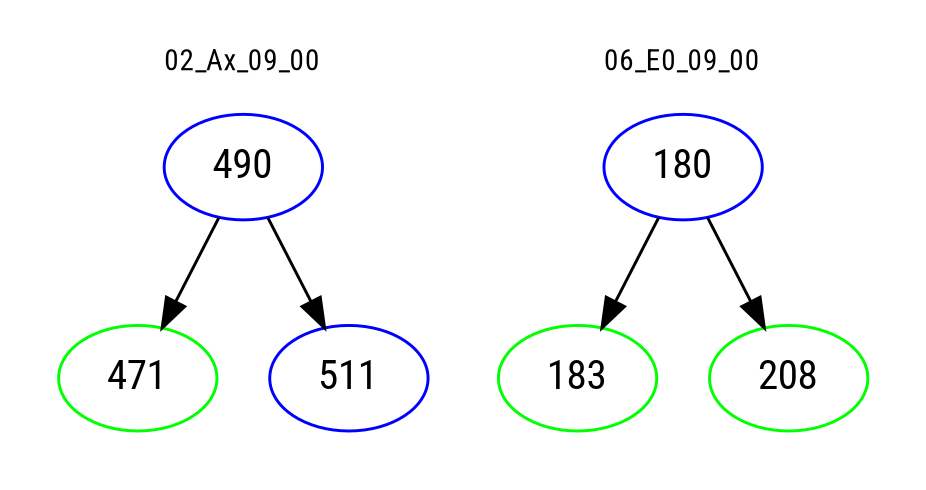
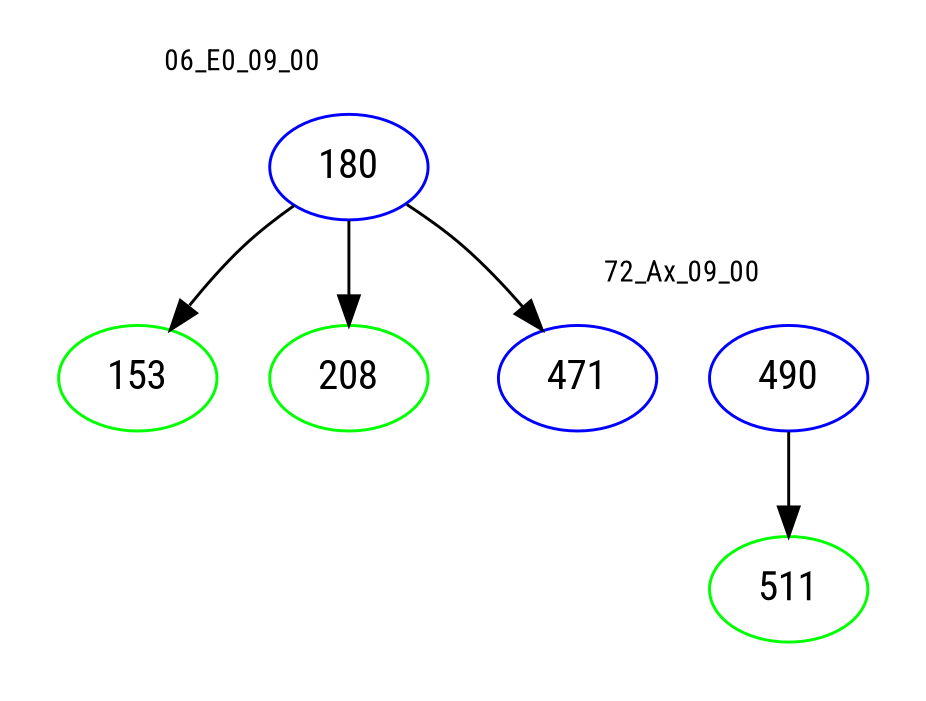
cluster "02_Ax_09_00": label "02_Ax_09_00" -> "72_Ax_09_00"
edge "490" -> "471": now "180" -> "471"
node "471": color green -> blue
node "511": color blue -> green
node "183": label "183" -> "153"
